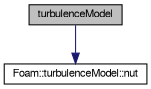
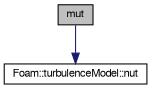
node "turbulenceModel": label "turbulenceModel" -> "mut"
